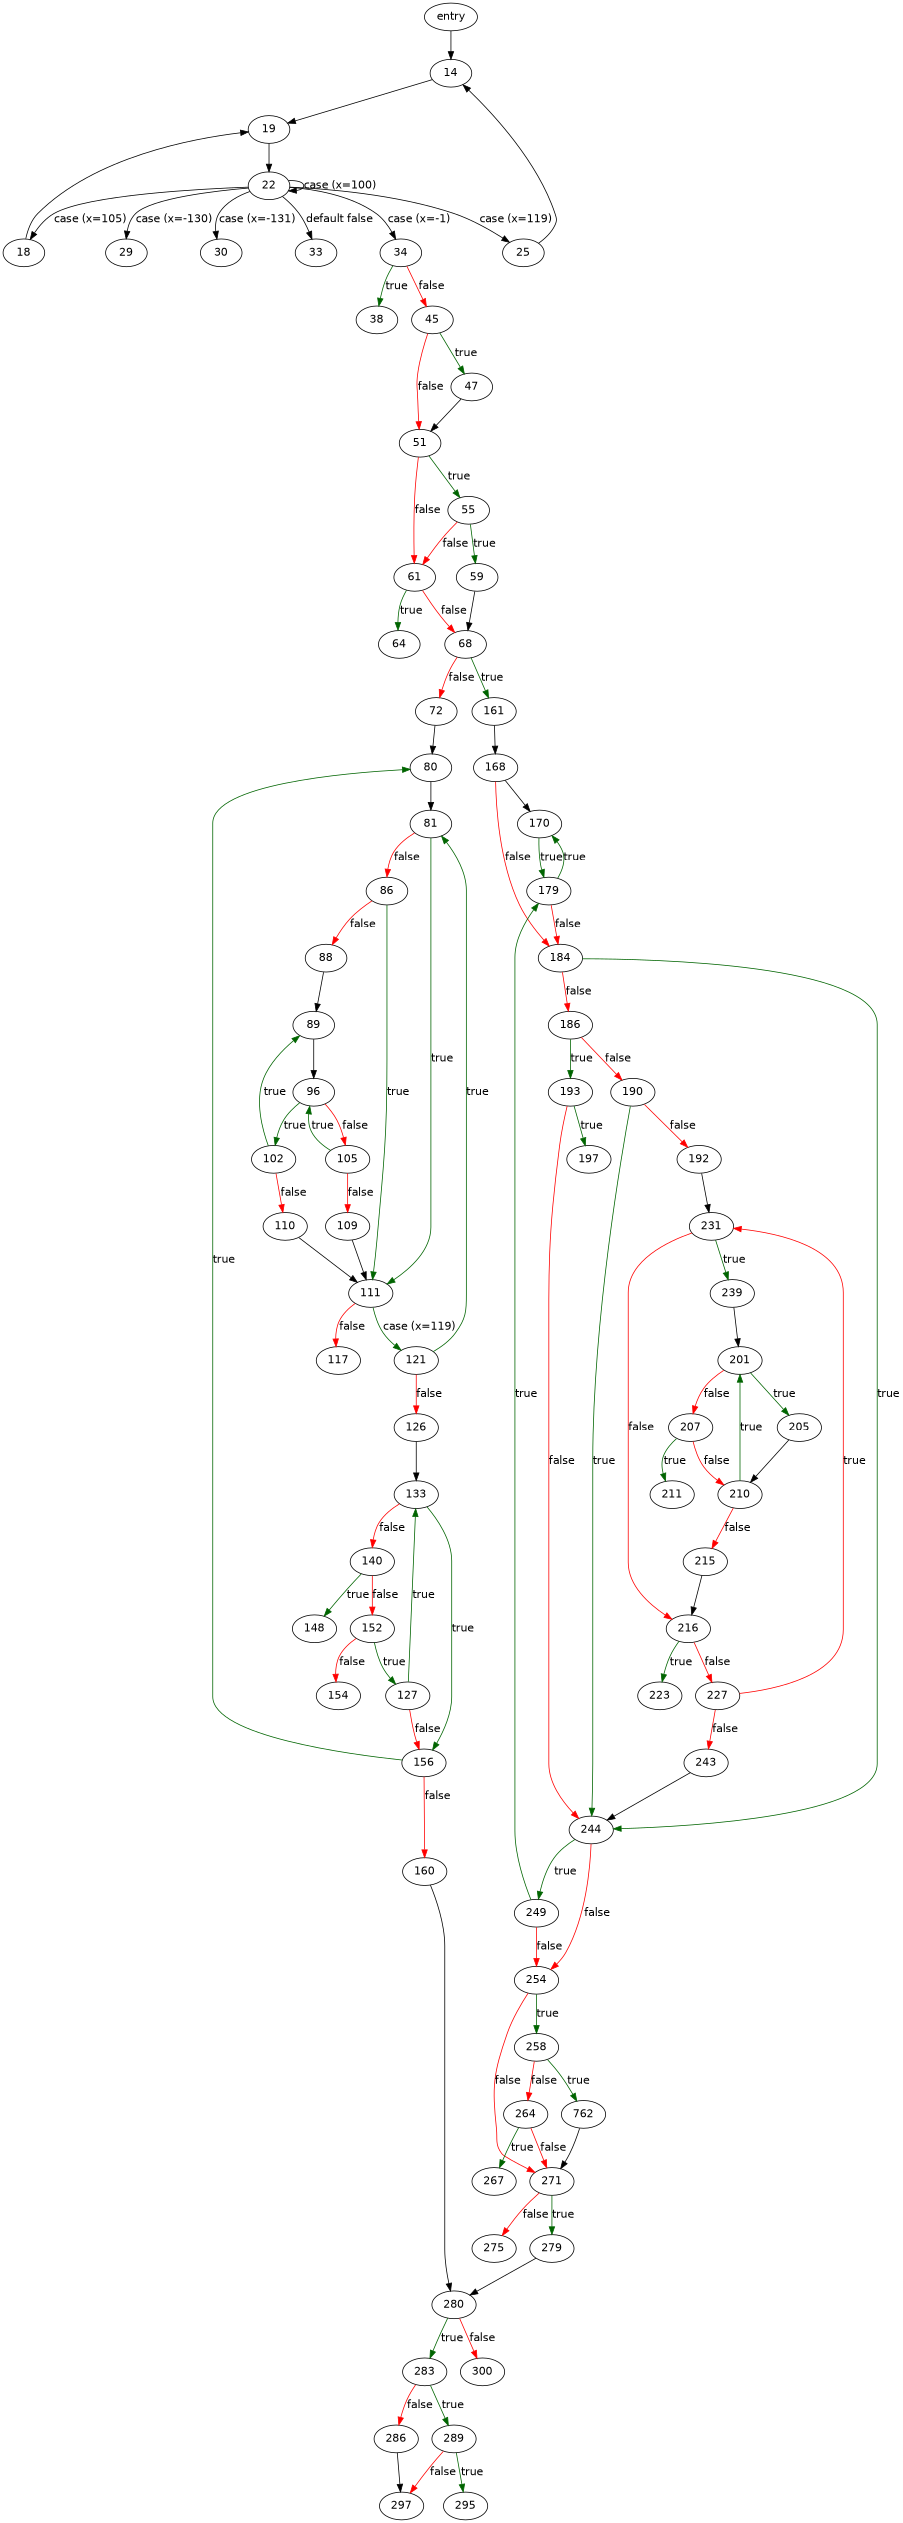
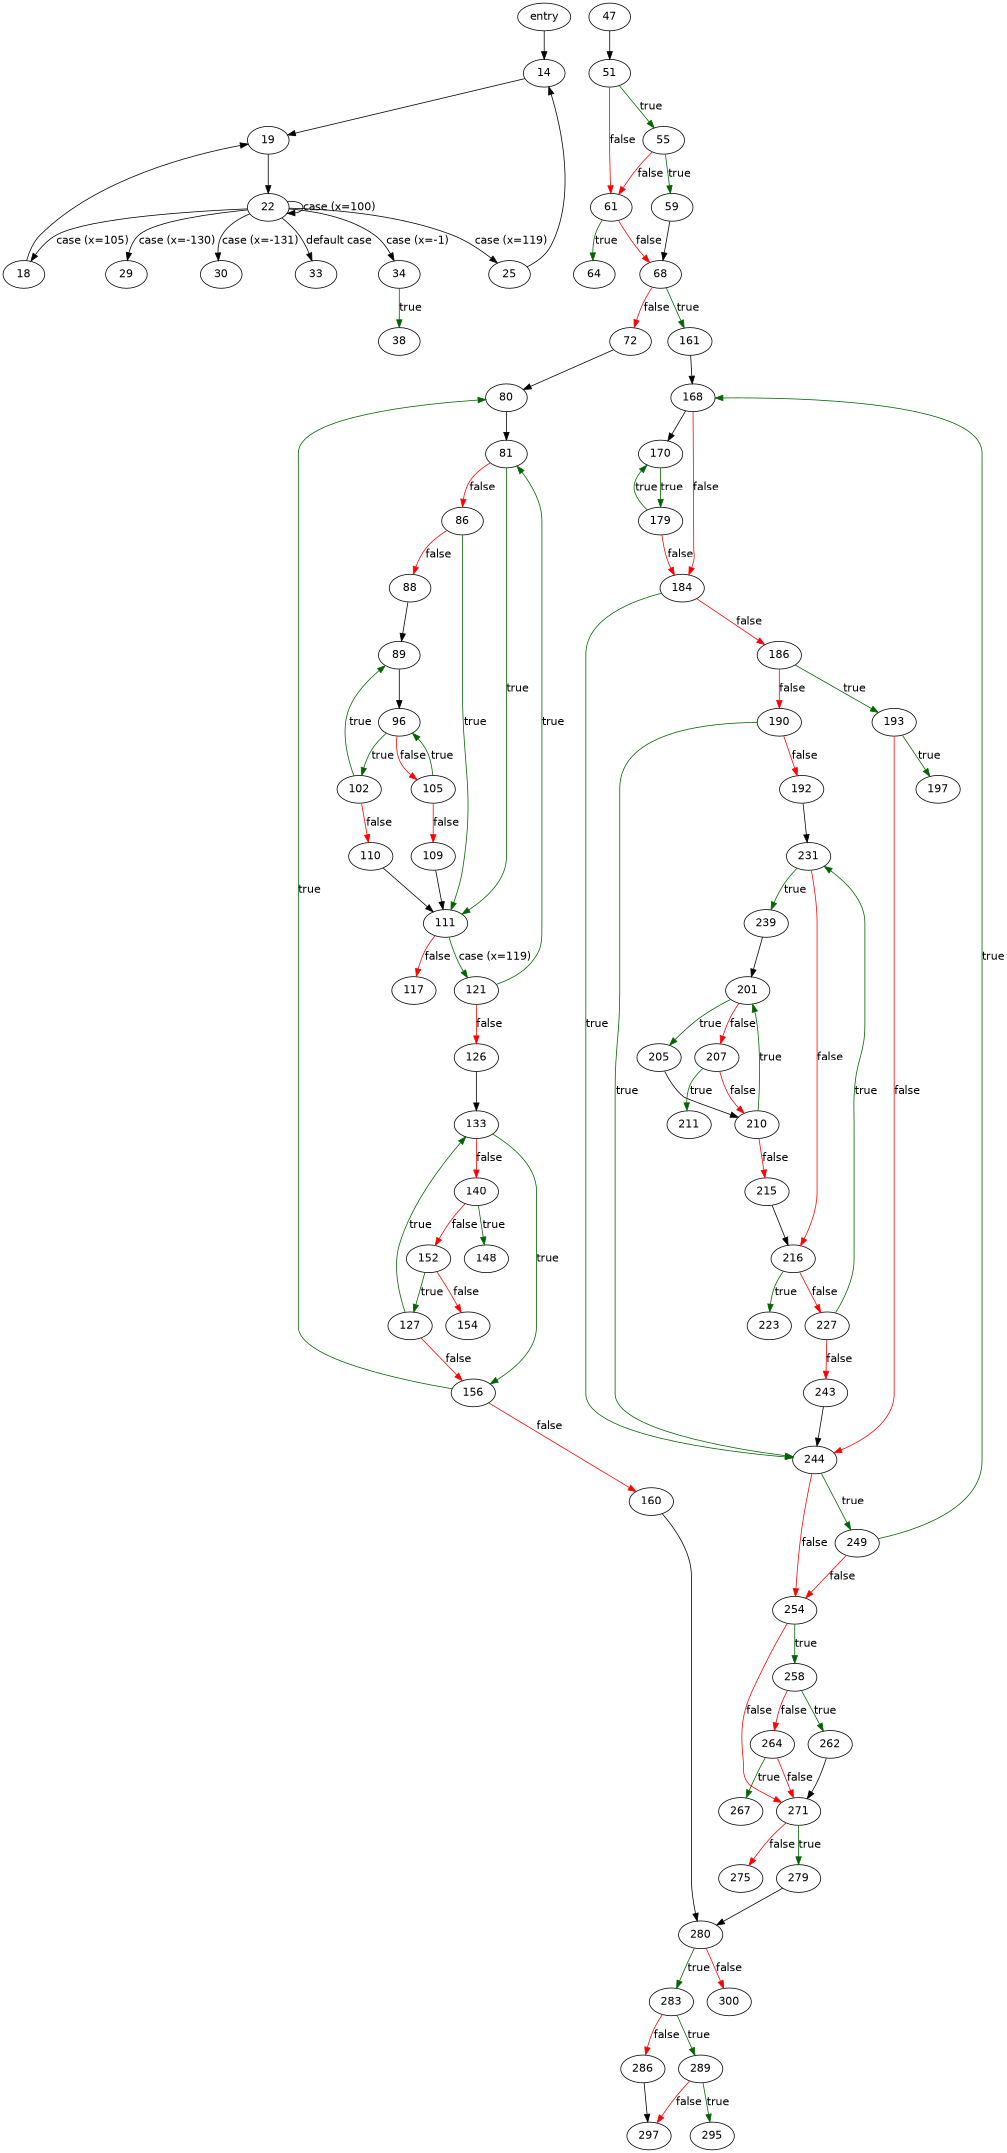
edge "22" -> "33": label "default false" -> "default case"
node "45": removed
edge "249" -> "179": now "249" -> "168"
edge "227" -> "231": color red -> darkgreen
node "762": label "762" -> "262"
